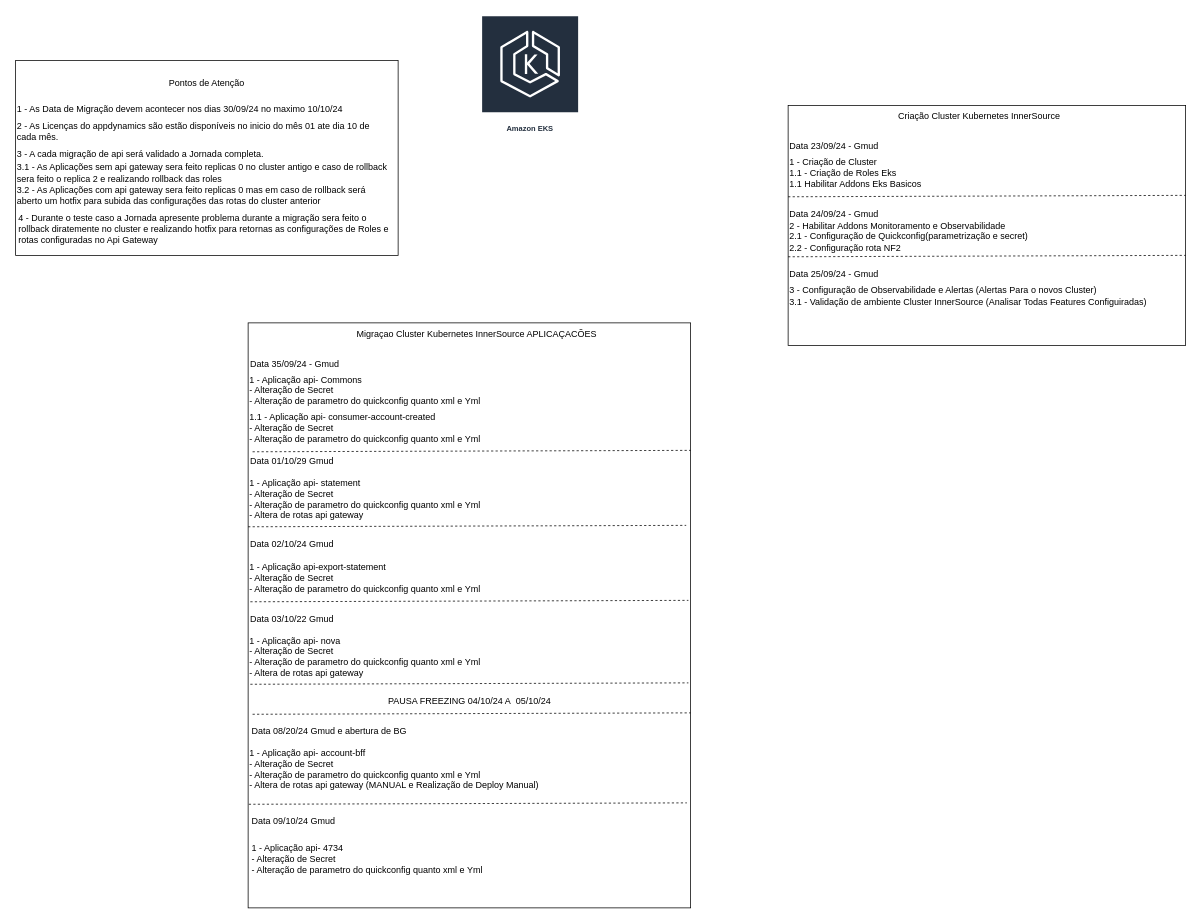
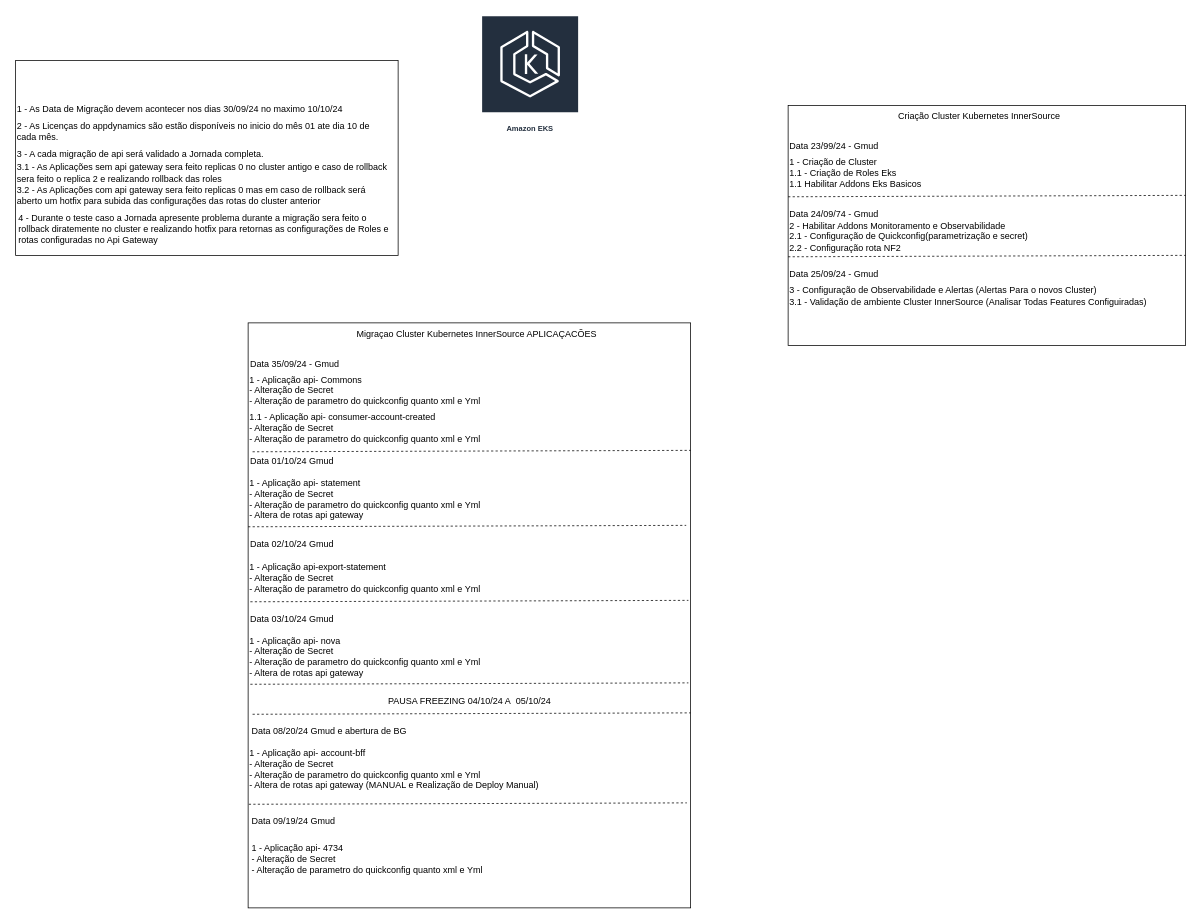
node "Pontos de Atenção": removed
node "Data 23/09/24 - Gmud": label "Data 23/09/24 - Gmud" -> "Data 23/99/24 - Gmud"
node "Data 24/09/24 - Gmud": label "Data 24/09/24 - Gmud" -> "Data 24/09/74 - Gmud"
node "Data 01/10/29 Gmud": label "Data 01/10/29 Gmud" -> "Data 01/10/24 Gmud"
node "Data 03/10/22 Gmud": label "Data 03/10/22 Gmud" -> "Data 03/10/24 Gmud"
node "Data 09/10/24 Gmud": label "Data 09/10/24 Gmud" -> "Data 09/19/24 Gmud"
